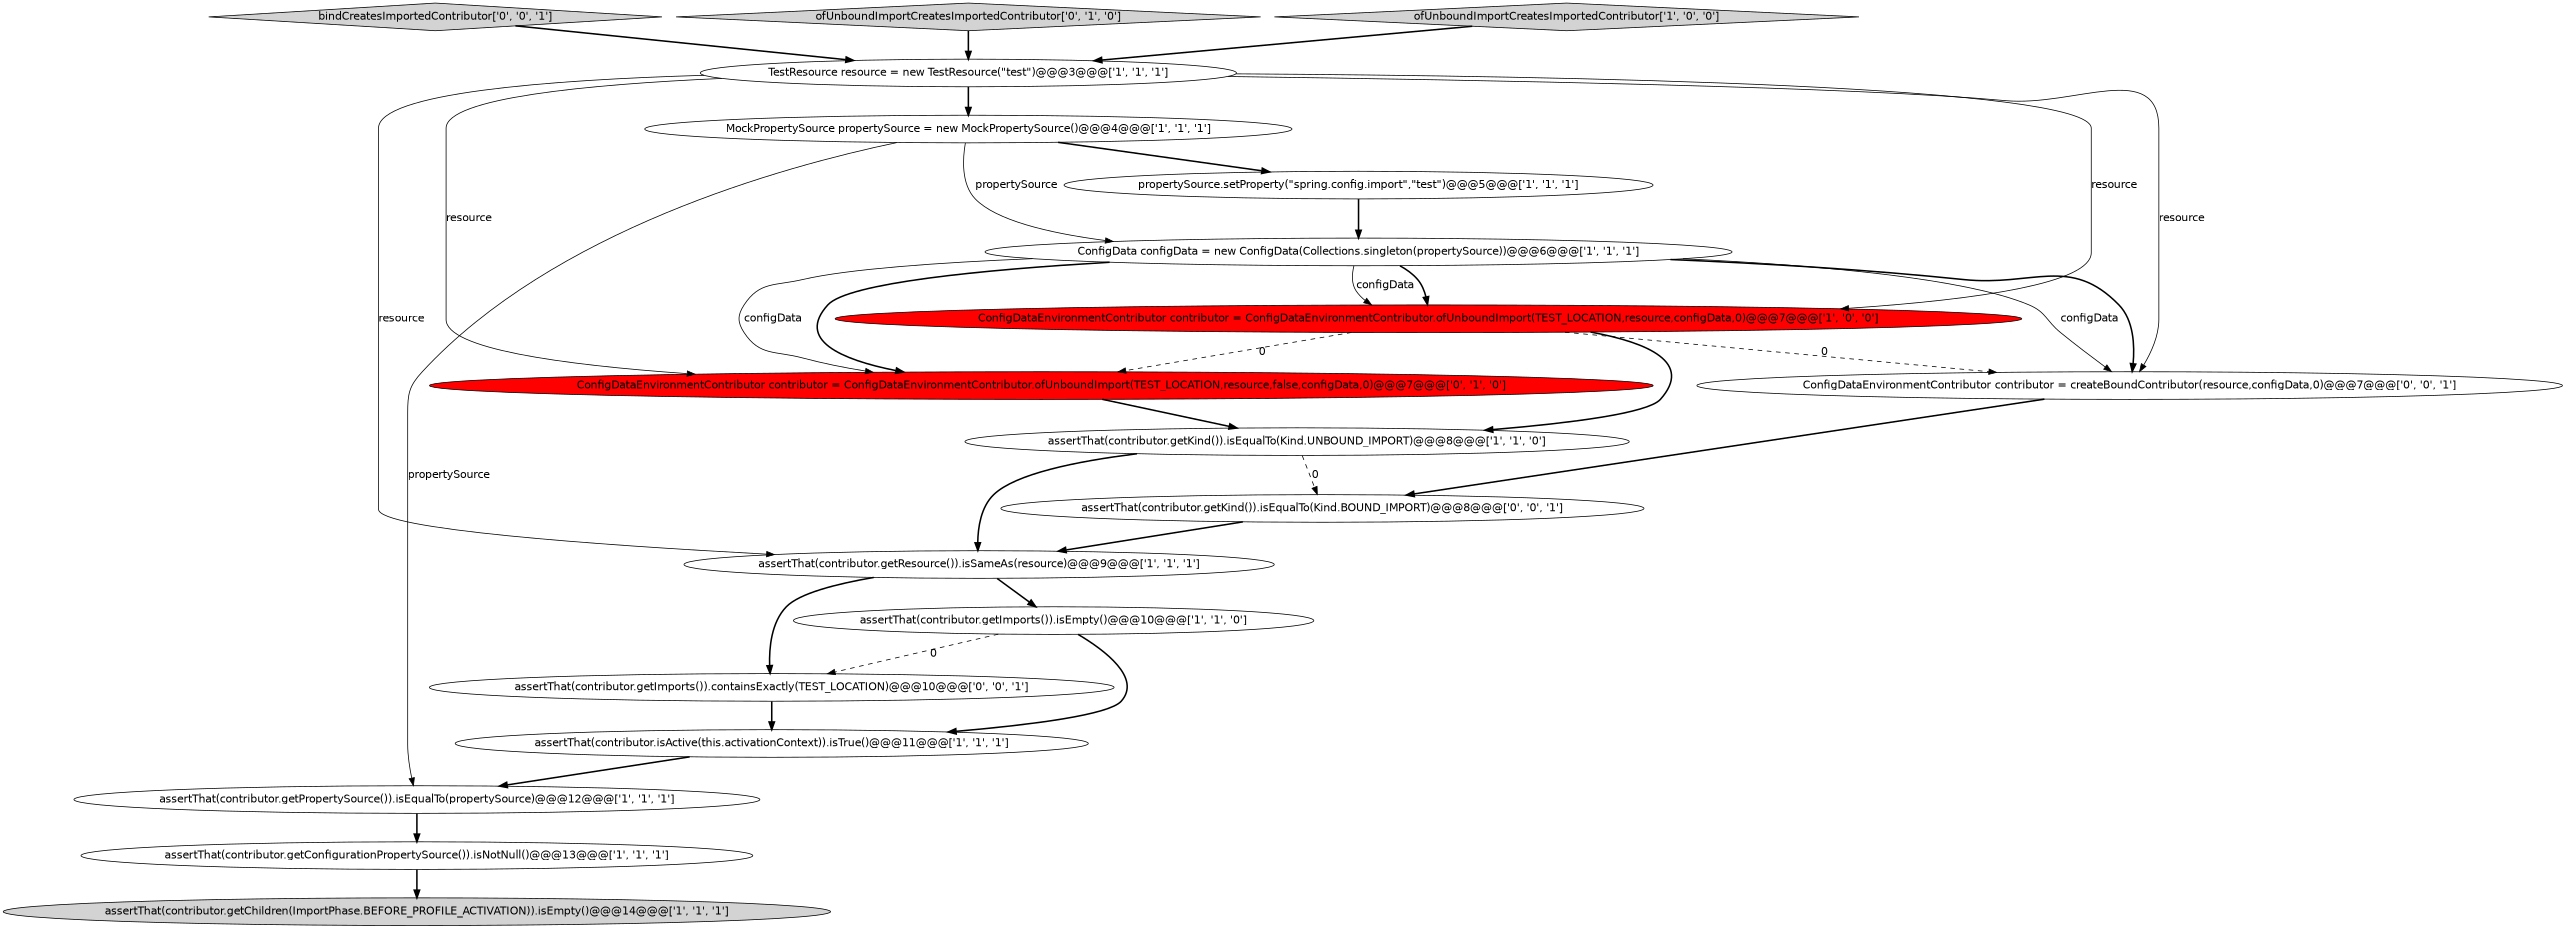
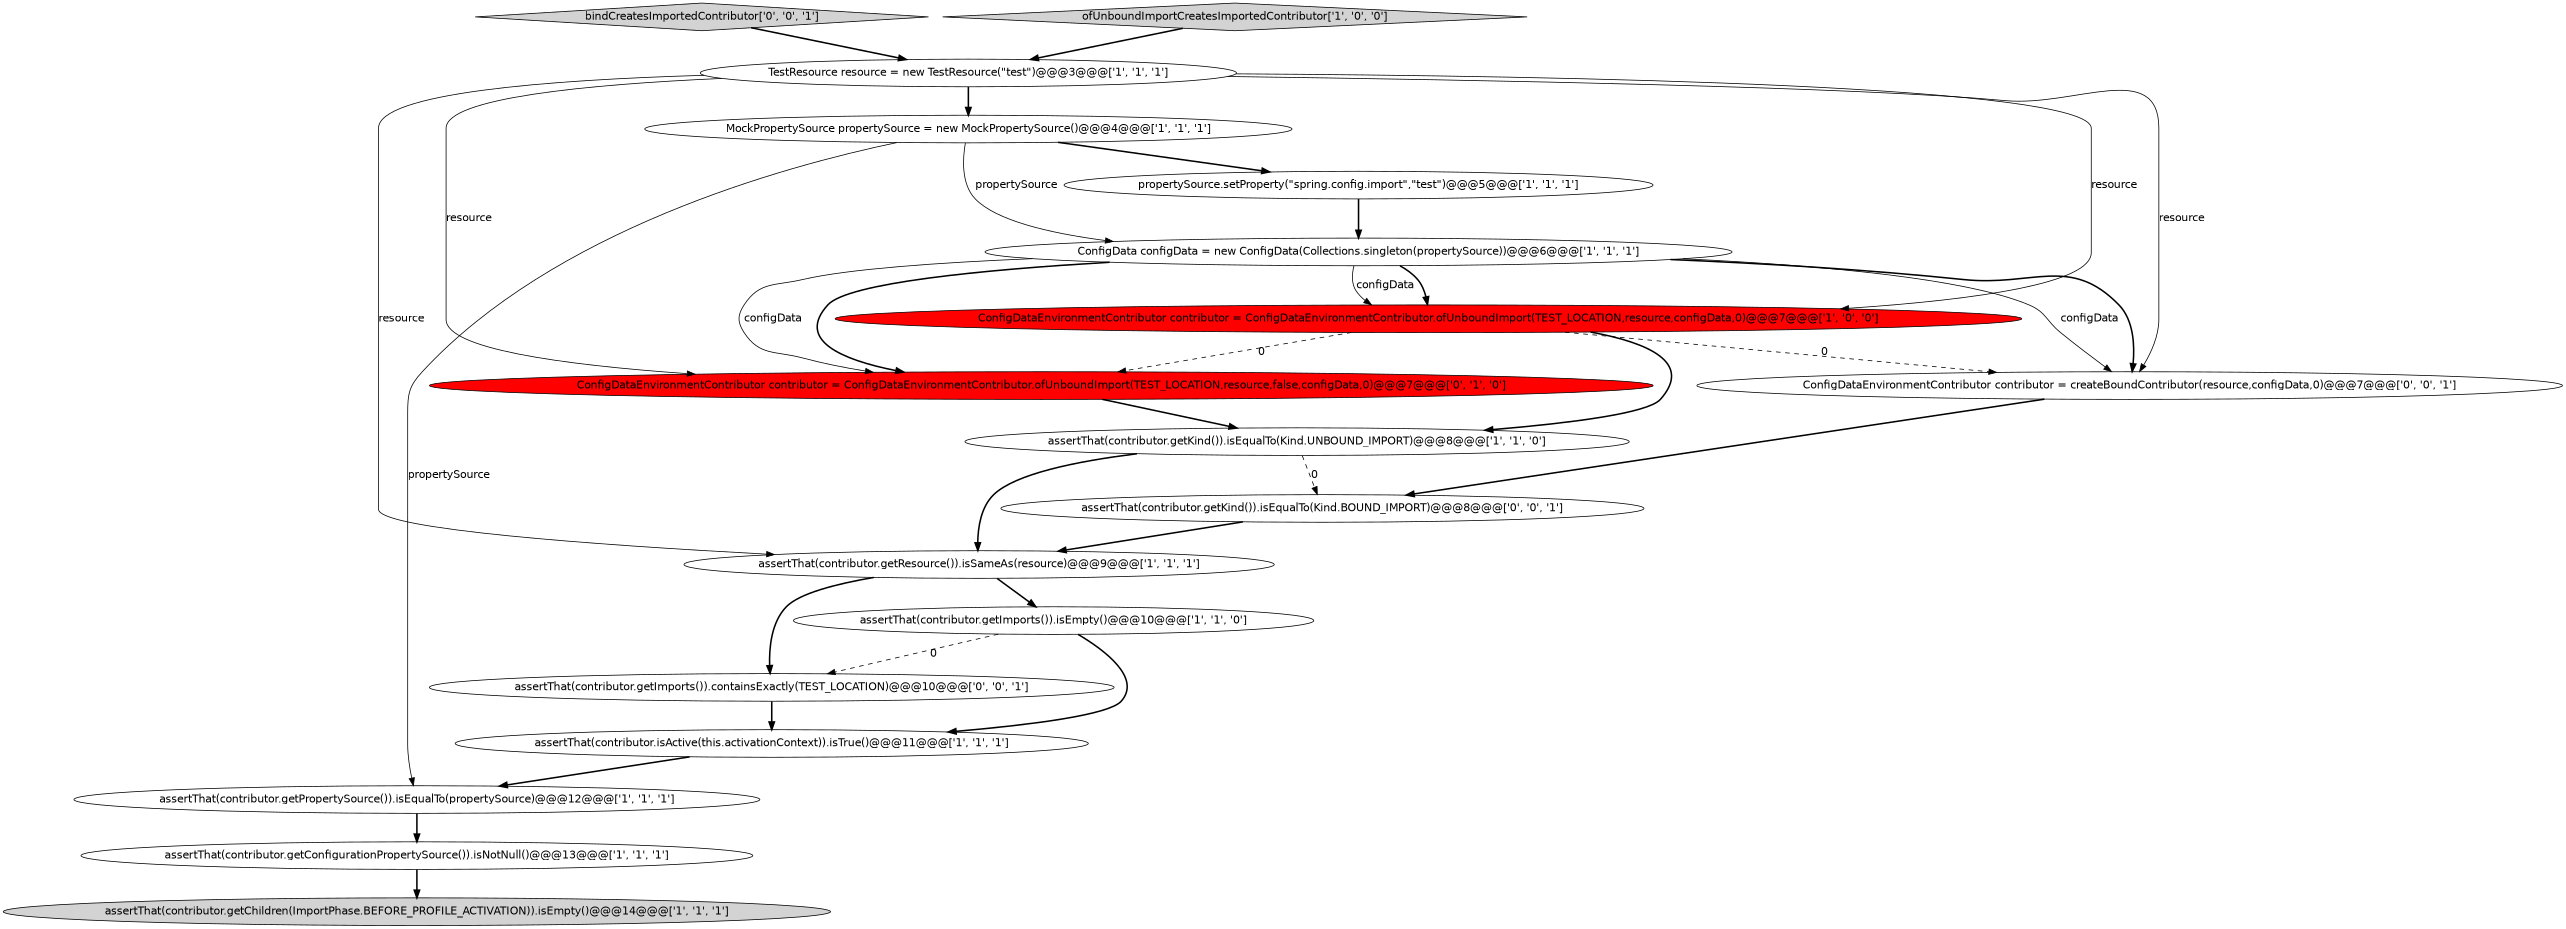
node "ofUnboundImportCreatesImportedContributor['0', '1', '0']": removed
